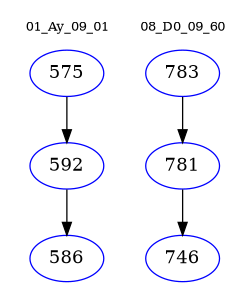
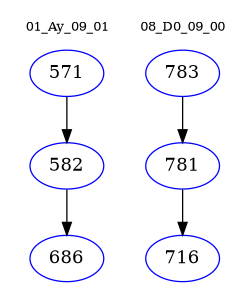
cluster "08_D0_09_60": label "08_D0_09_60" -> "08_D0_09_00"
node "575": label "575" -> "571"
node "592": label "592" -> "582"
node "586": label "586" -> "686"
node "746": label "746" -> "716"
